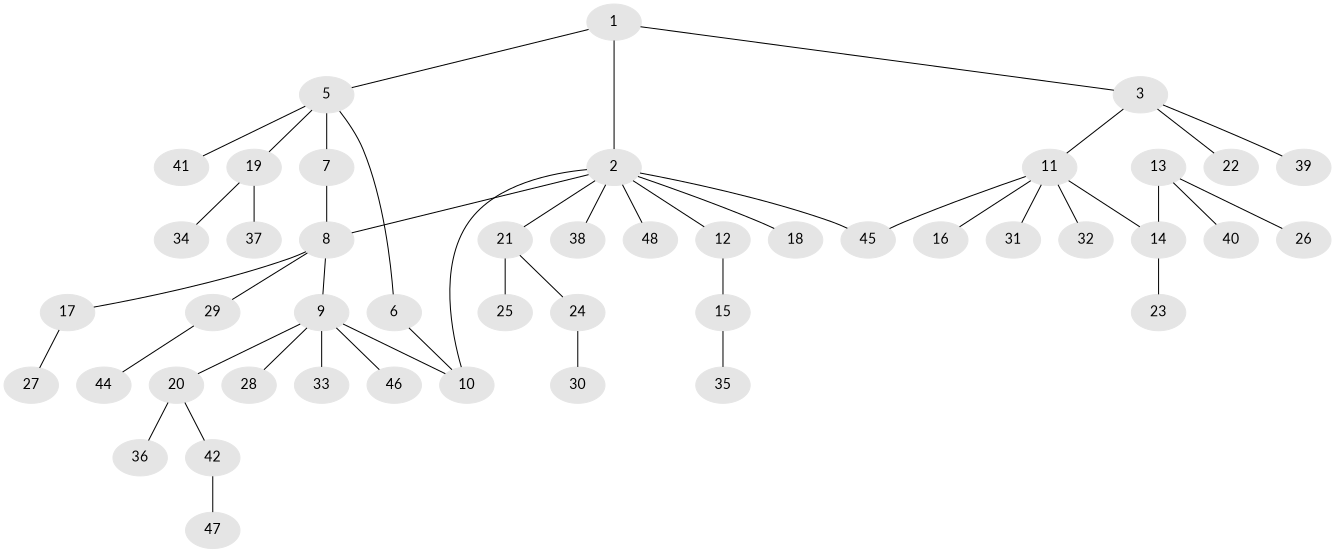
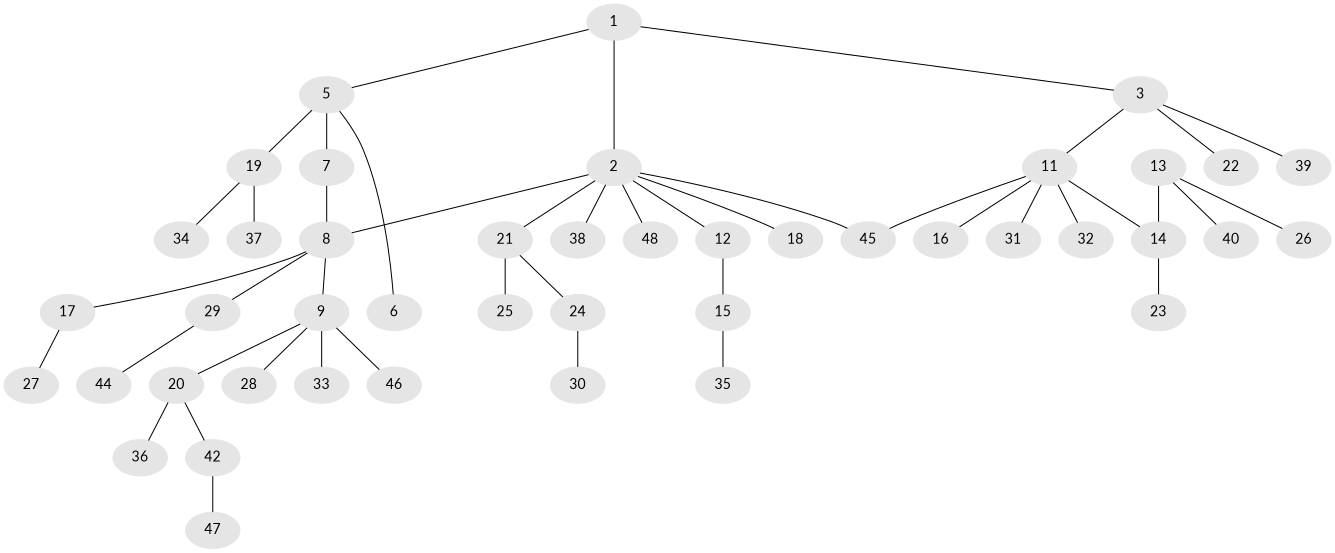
node "41": removed
node "10": removed
